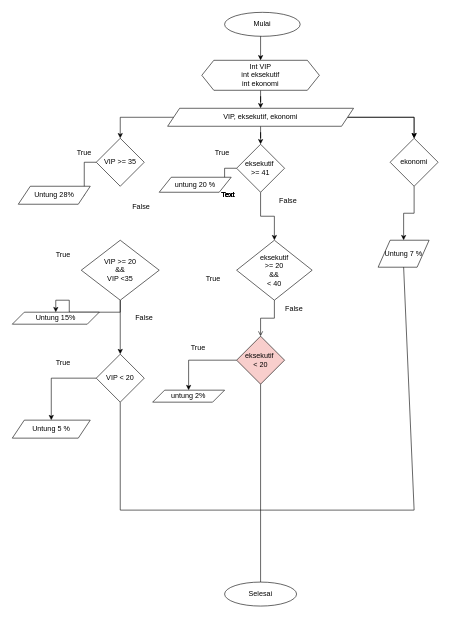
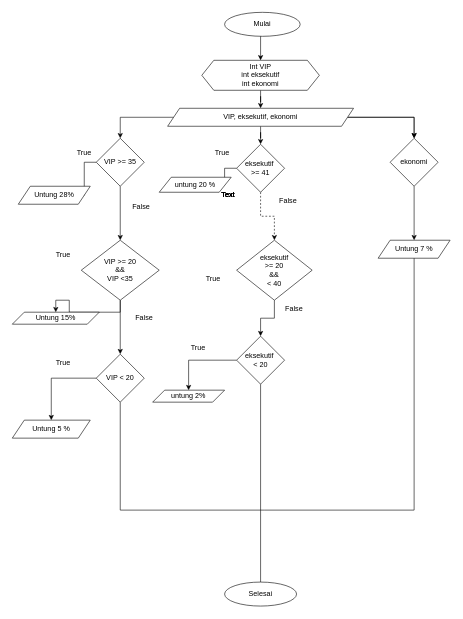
edge "eksekutif >= 41" -> "eksekutif >= 20 && < 40": style solid -> dashed
edge "VIP >= 35" -> "VIP >= 20 && VIP <35": added
node "Untung 7 %": size 51x27 -> 72x18
edge "eksekutif >= 20 && < 40" -> "eksekutif < 20": arrowhead open -> classic
node "eksekutif < 20": fillcolor #f8cecc -> #ffffff
